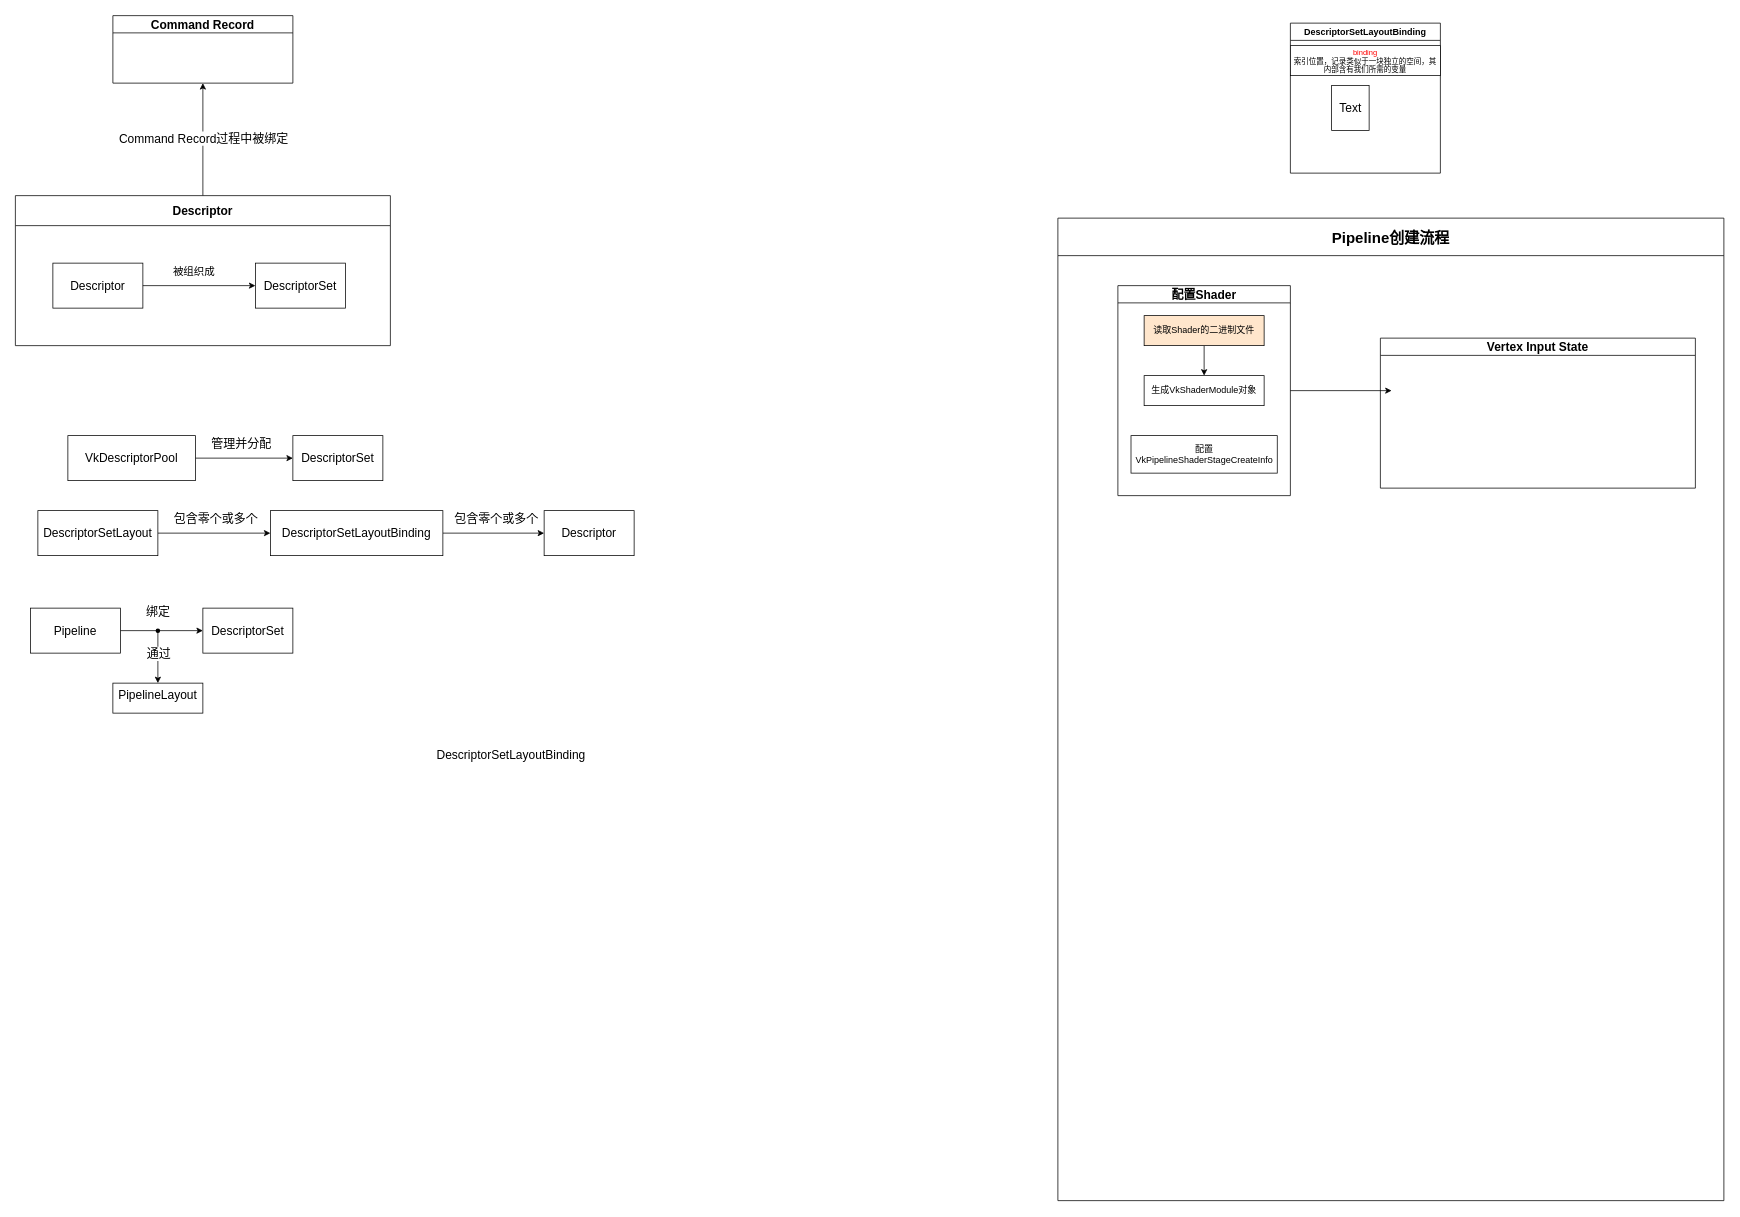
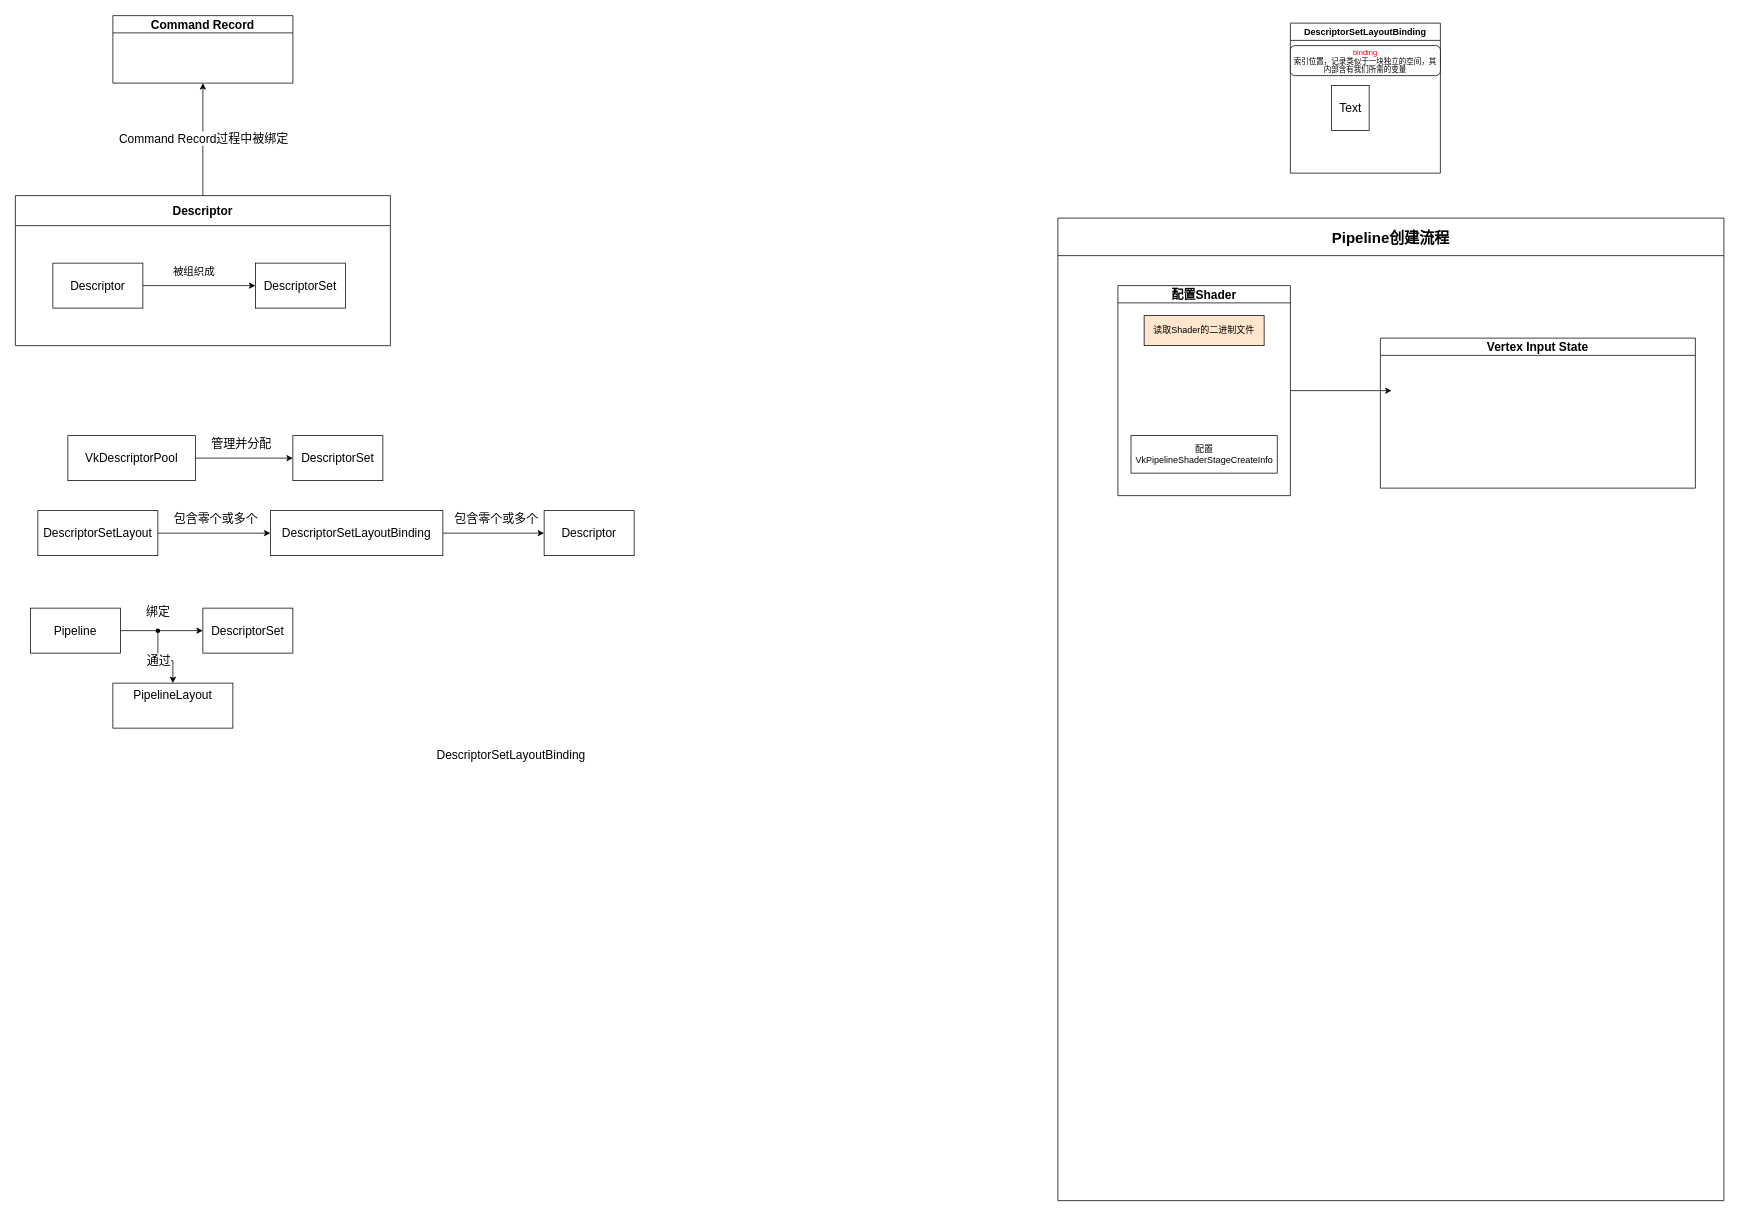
node "binding 索引位置，记录类似于一块独立的空间，其内部含有我们所需的变量": shape rectangle -> rounded rectangle
edge "读取Shader的二进制文件" -> "生成VkShaderModule对象": removed
node "生成VkShaderModule对象": removed
node "PipelineLayout": size 90x30 -> 120x45
